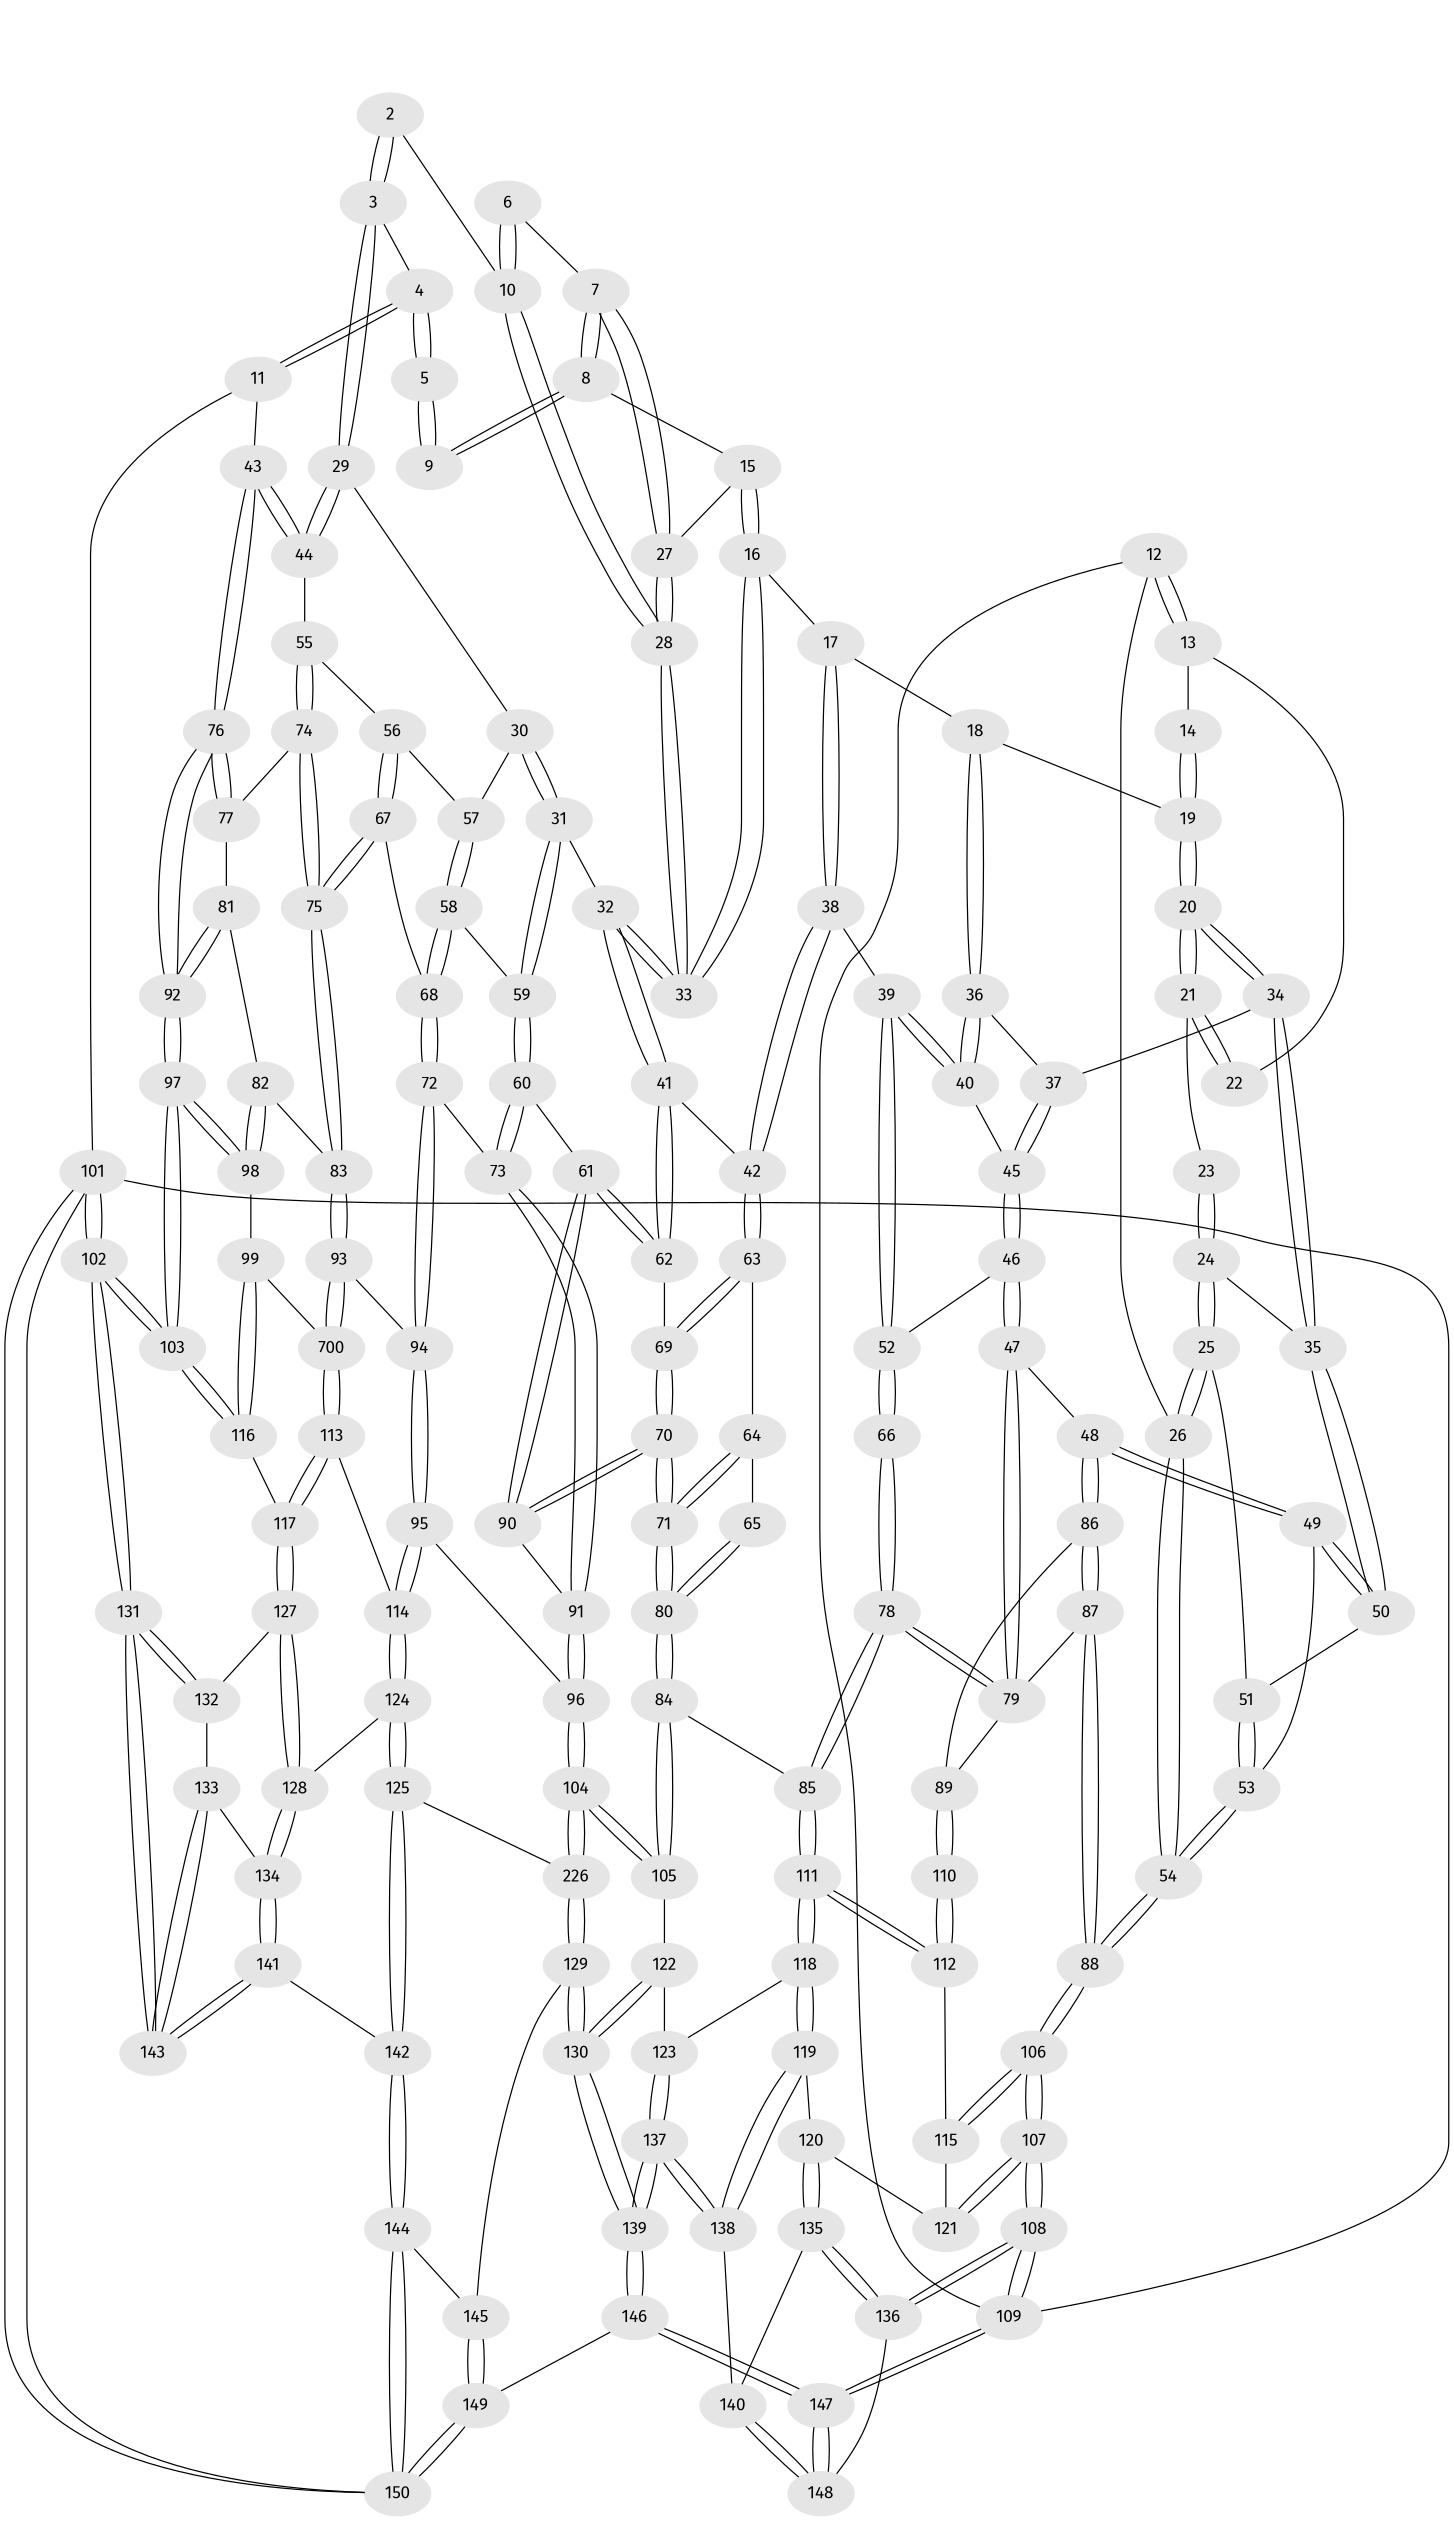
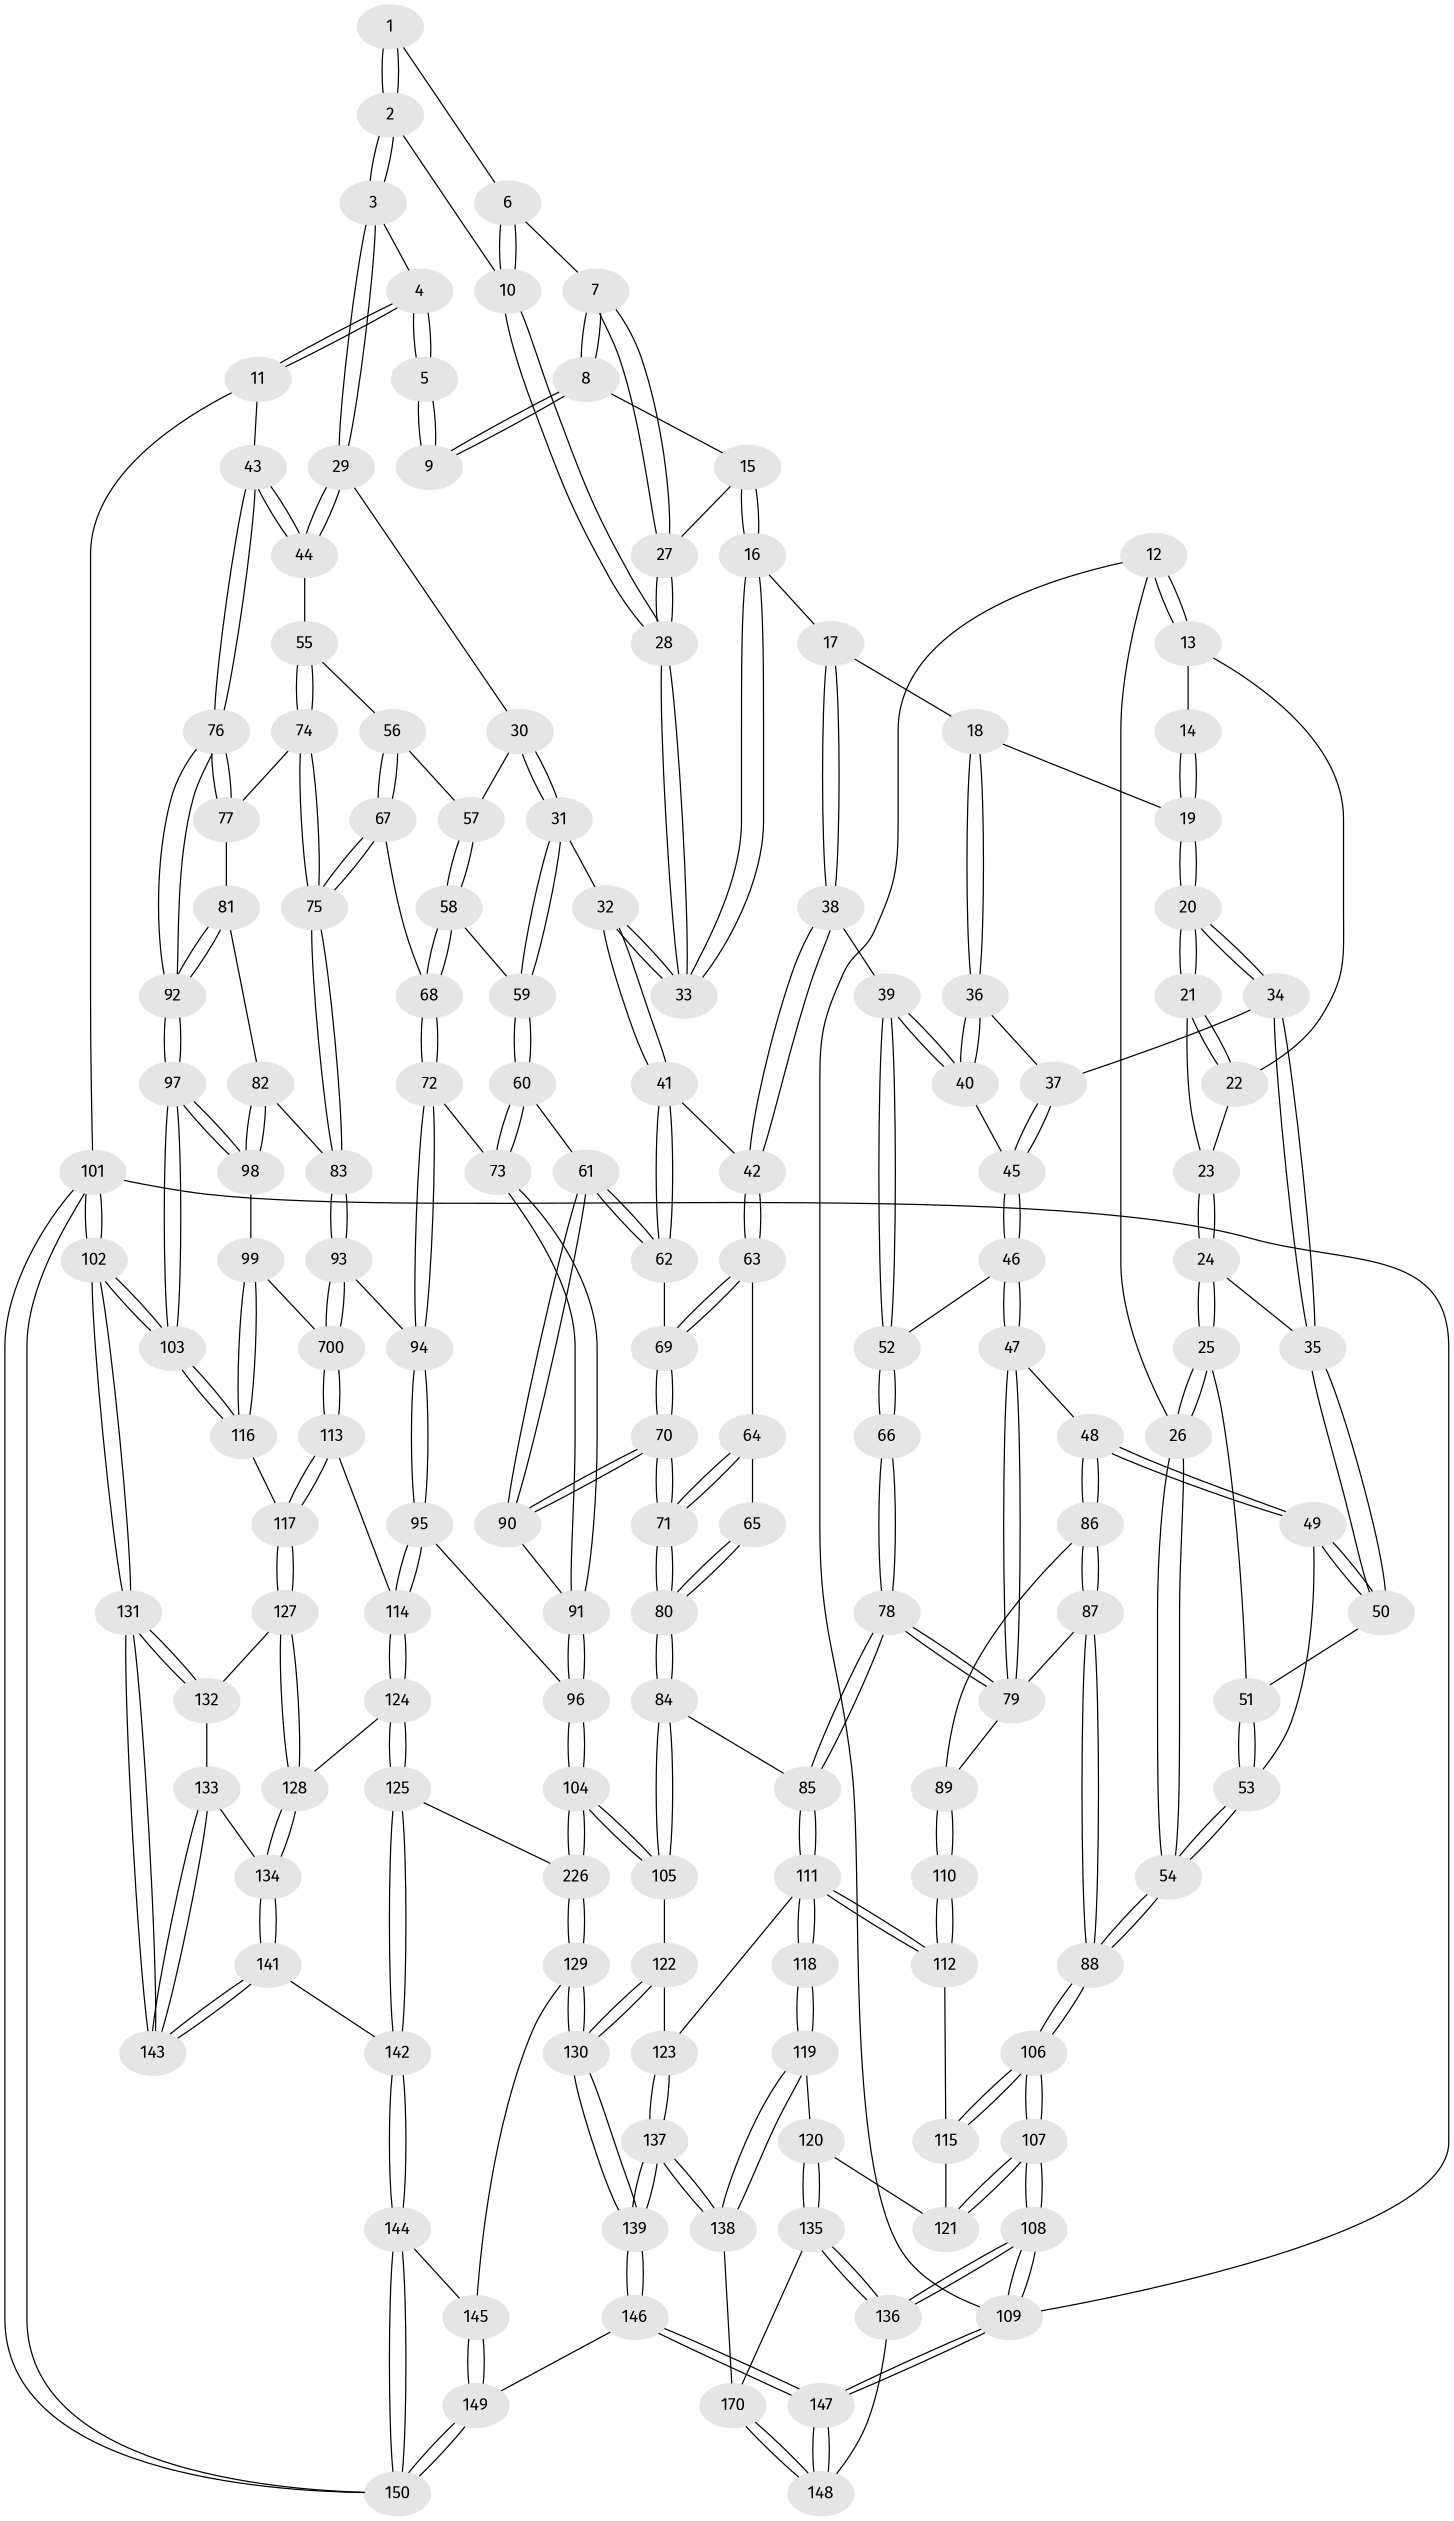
node "1": added
edge "22" -- "23": added
edge "118" -- "123": now "111" -- "123"
node "140": label "140" -> "170"
